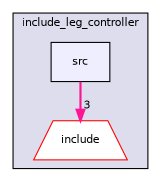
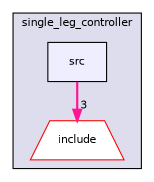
cluster "include_leg_controller": label "include_leg_controller" -> "single_leg_controller"
